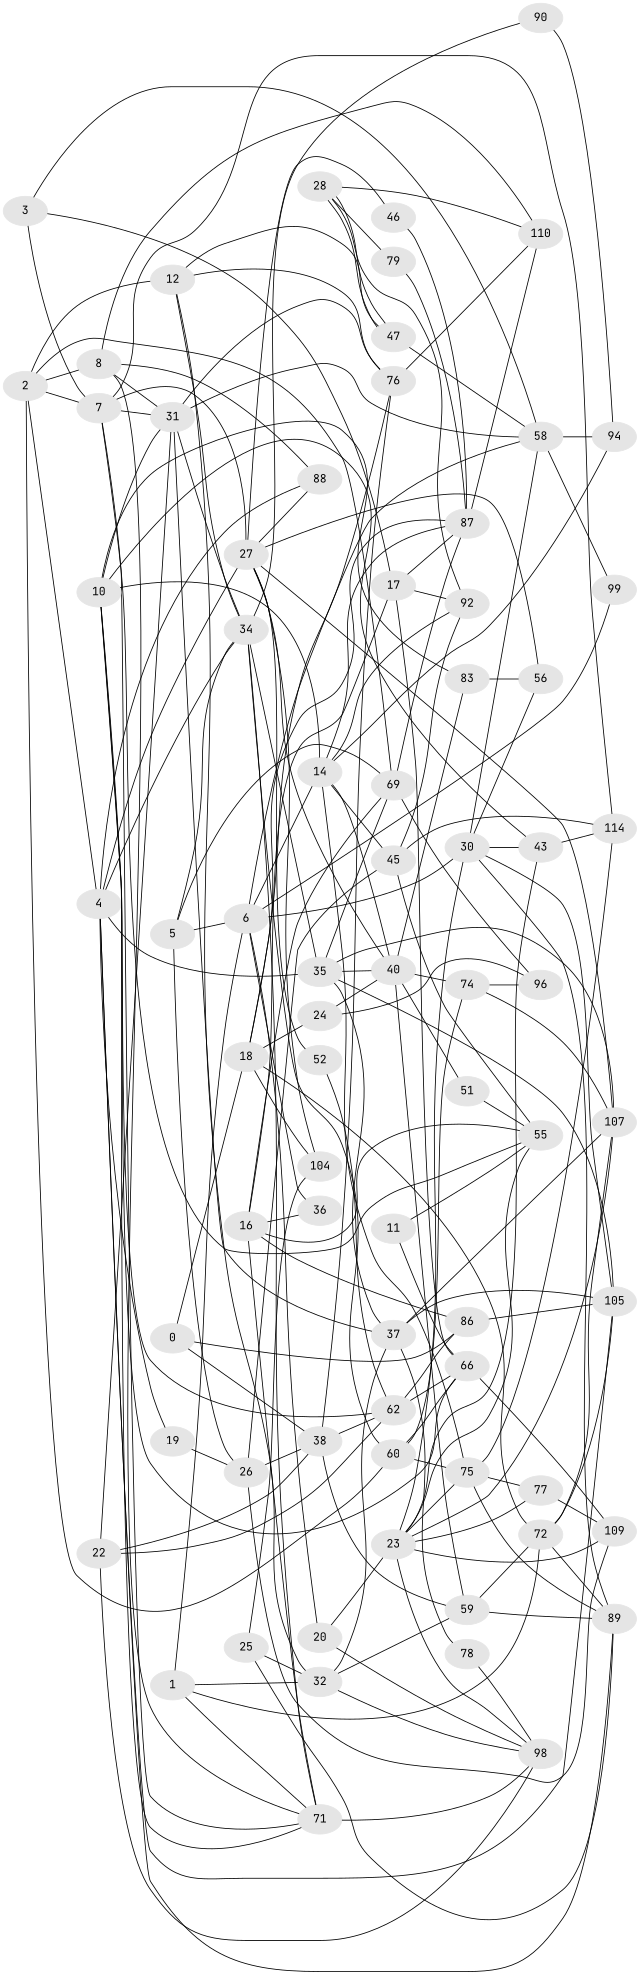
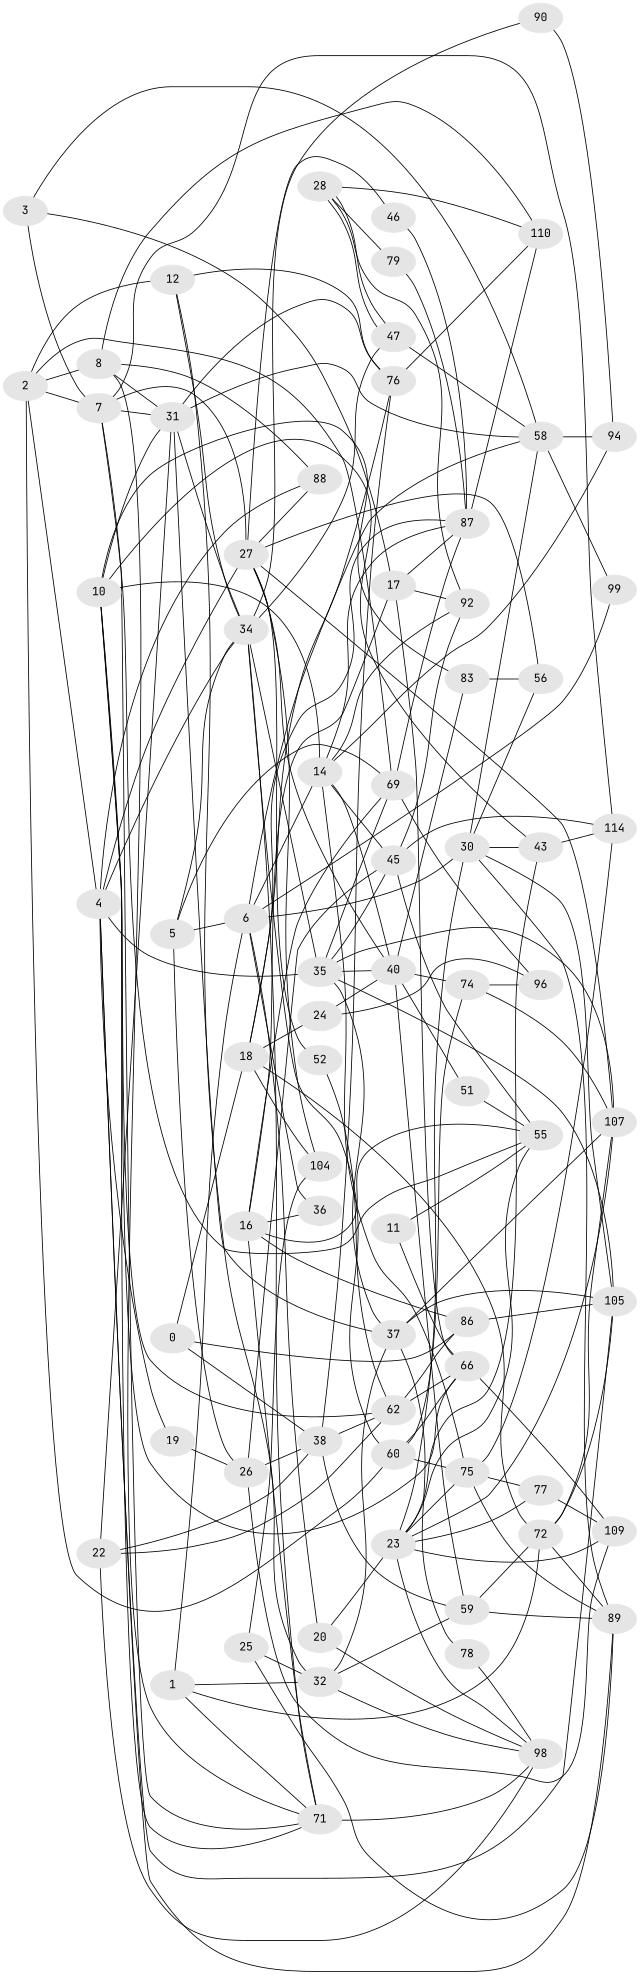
edge "12" -- "47": now "34" -- "47"
edge "45" -- "35": added
